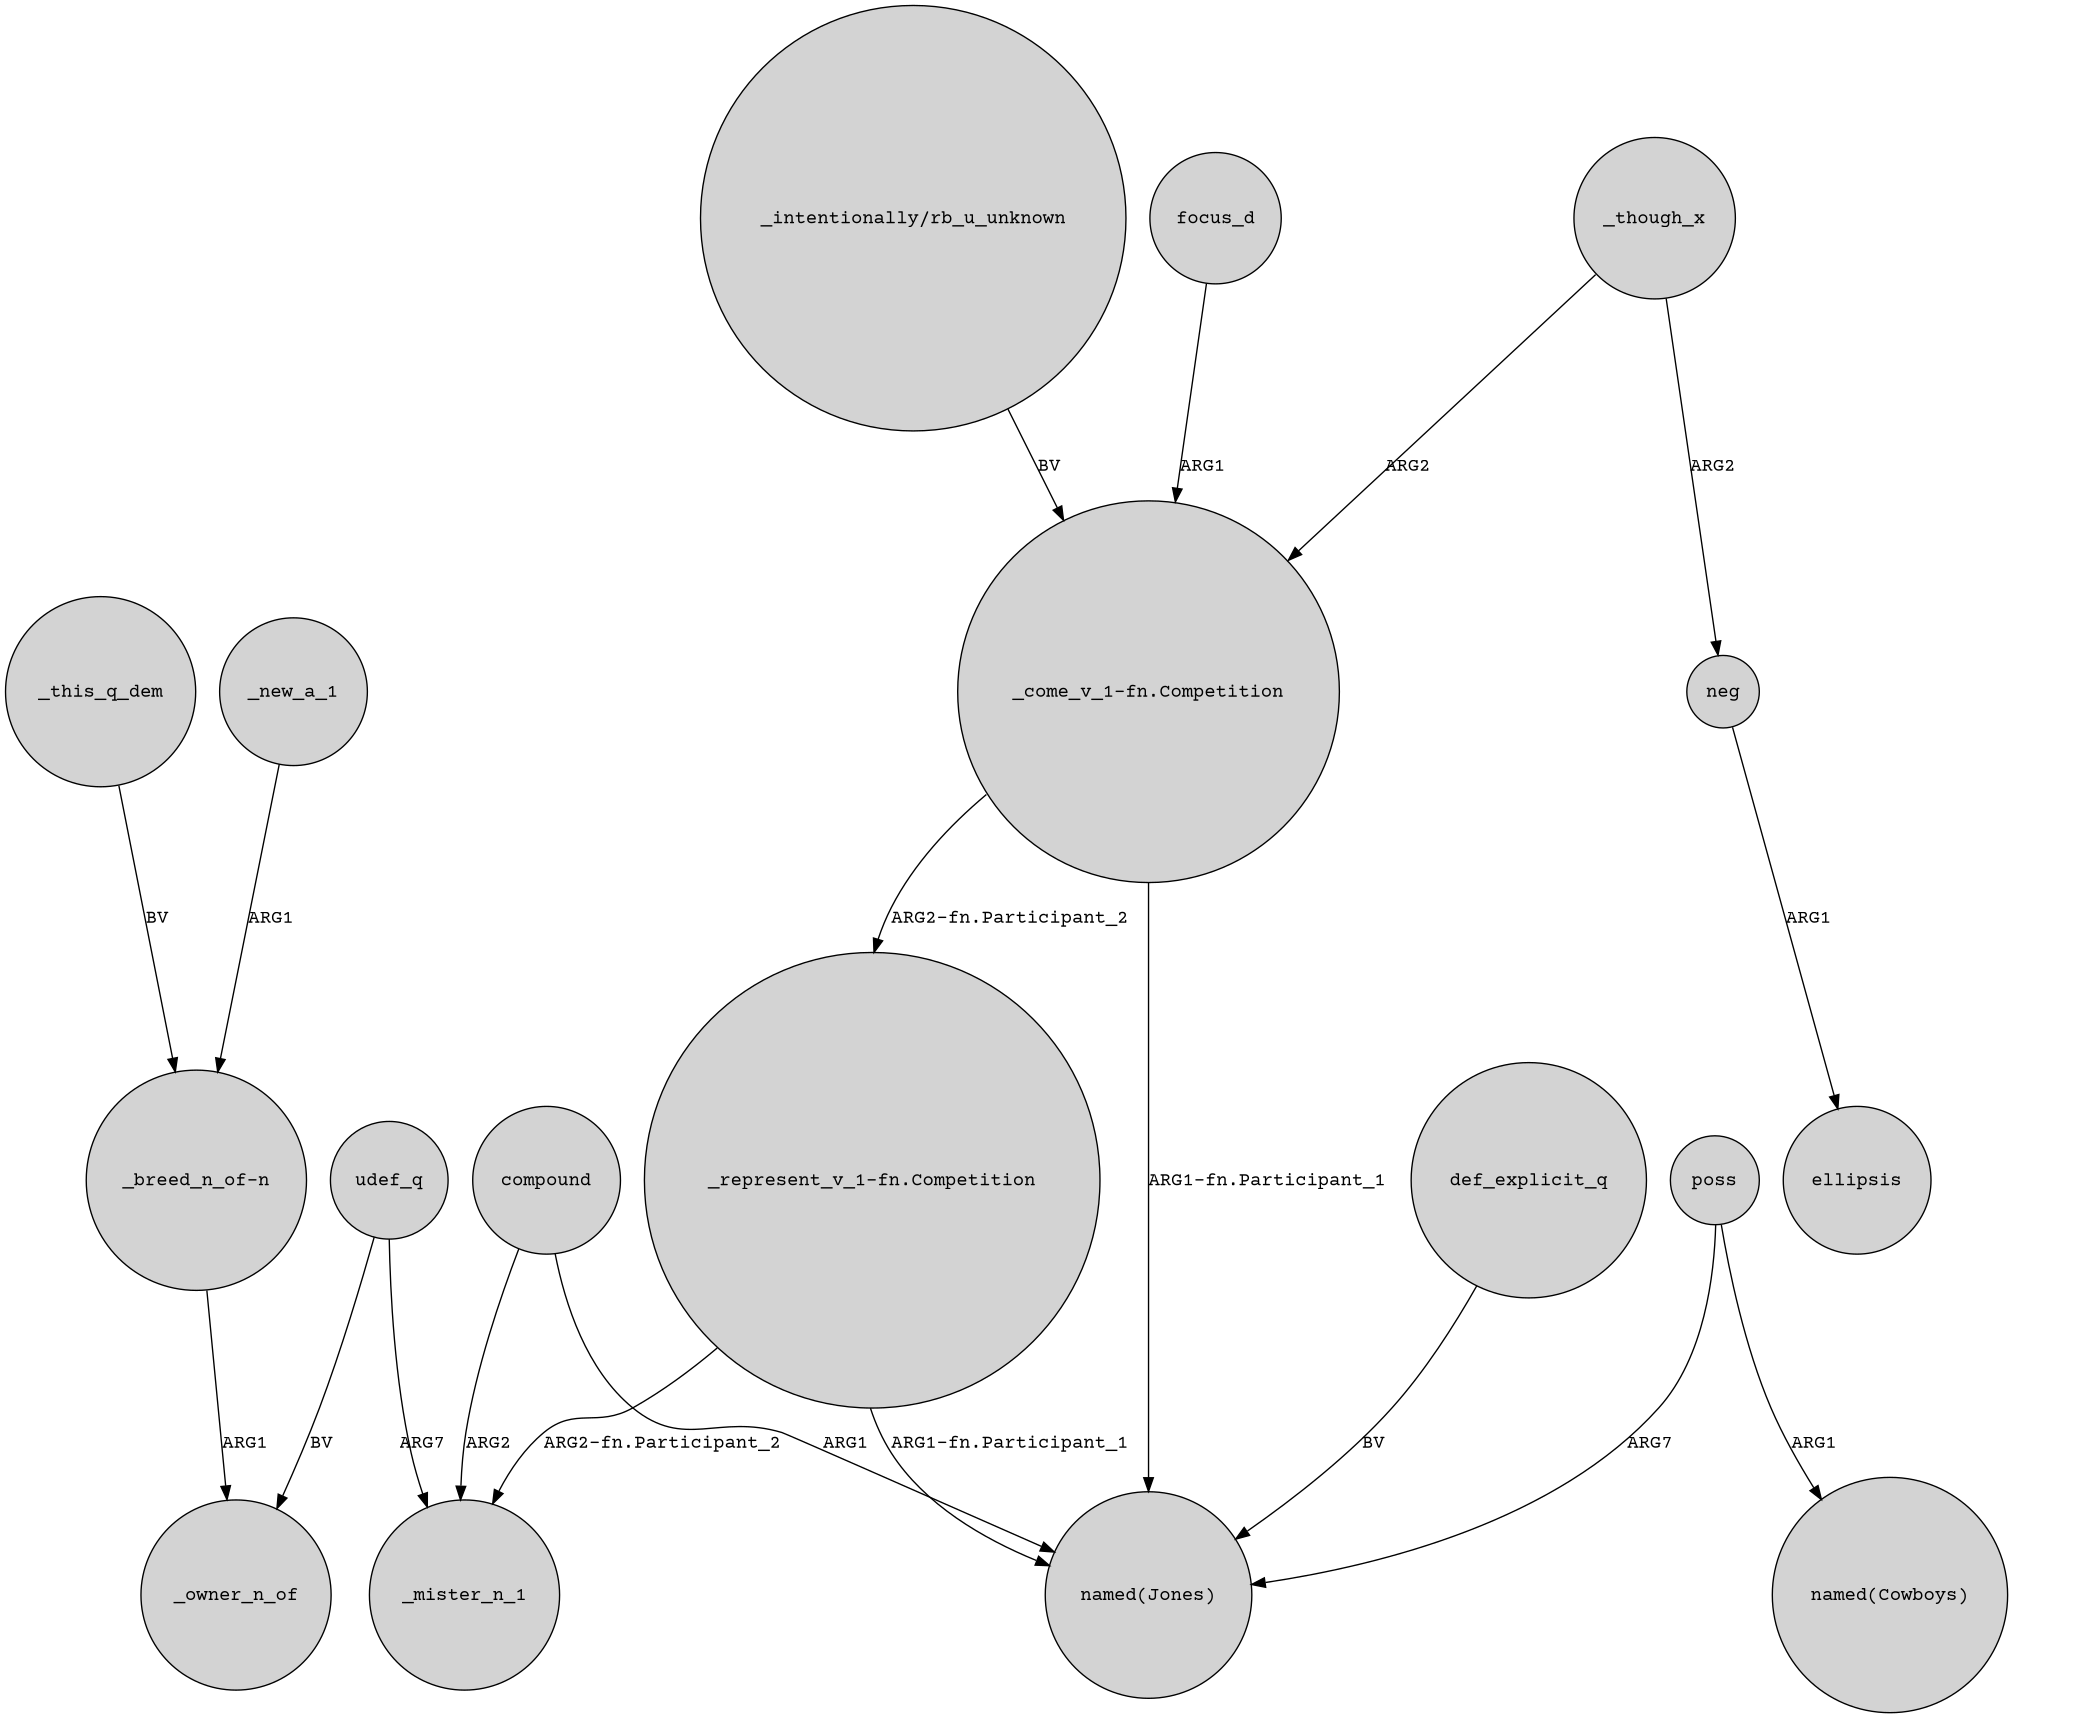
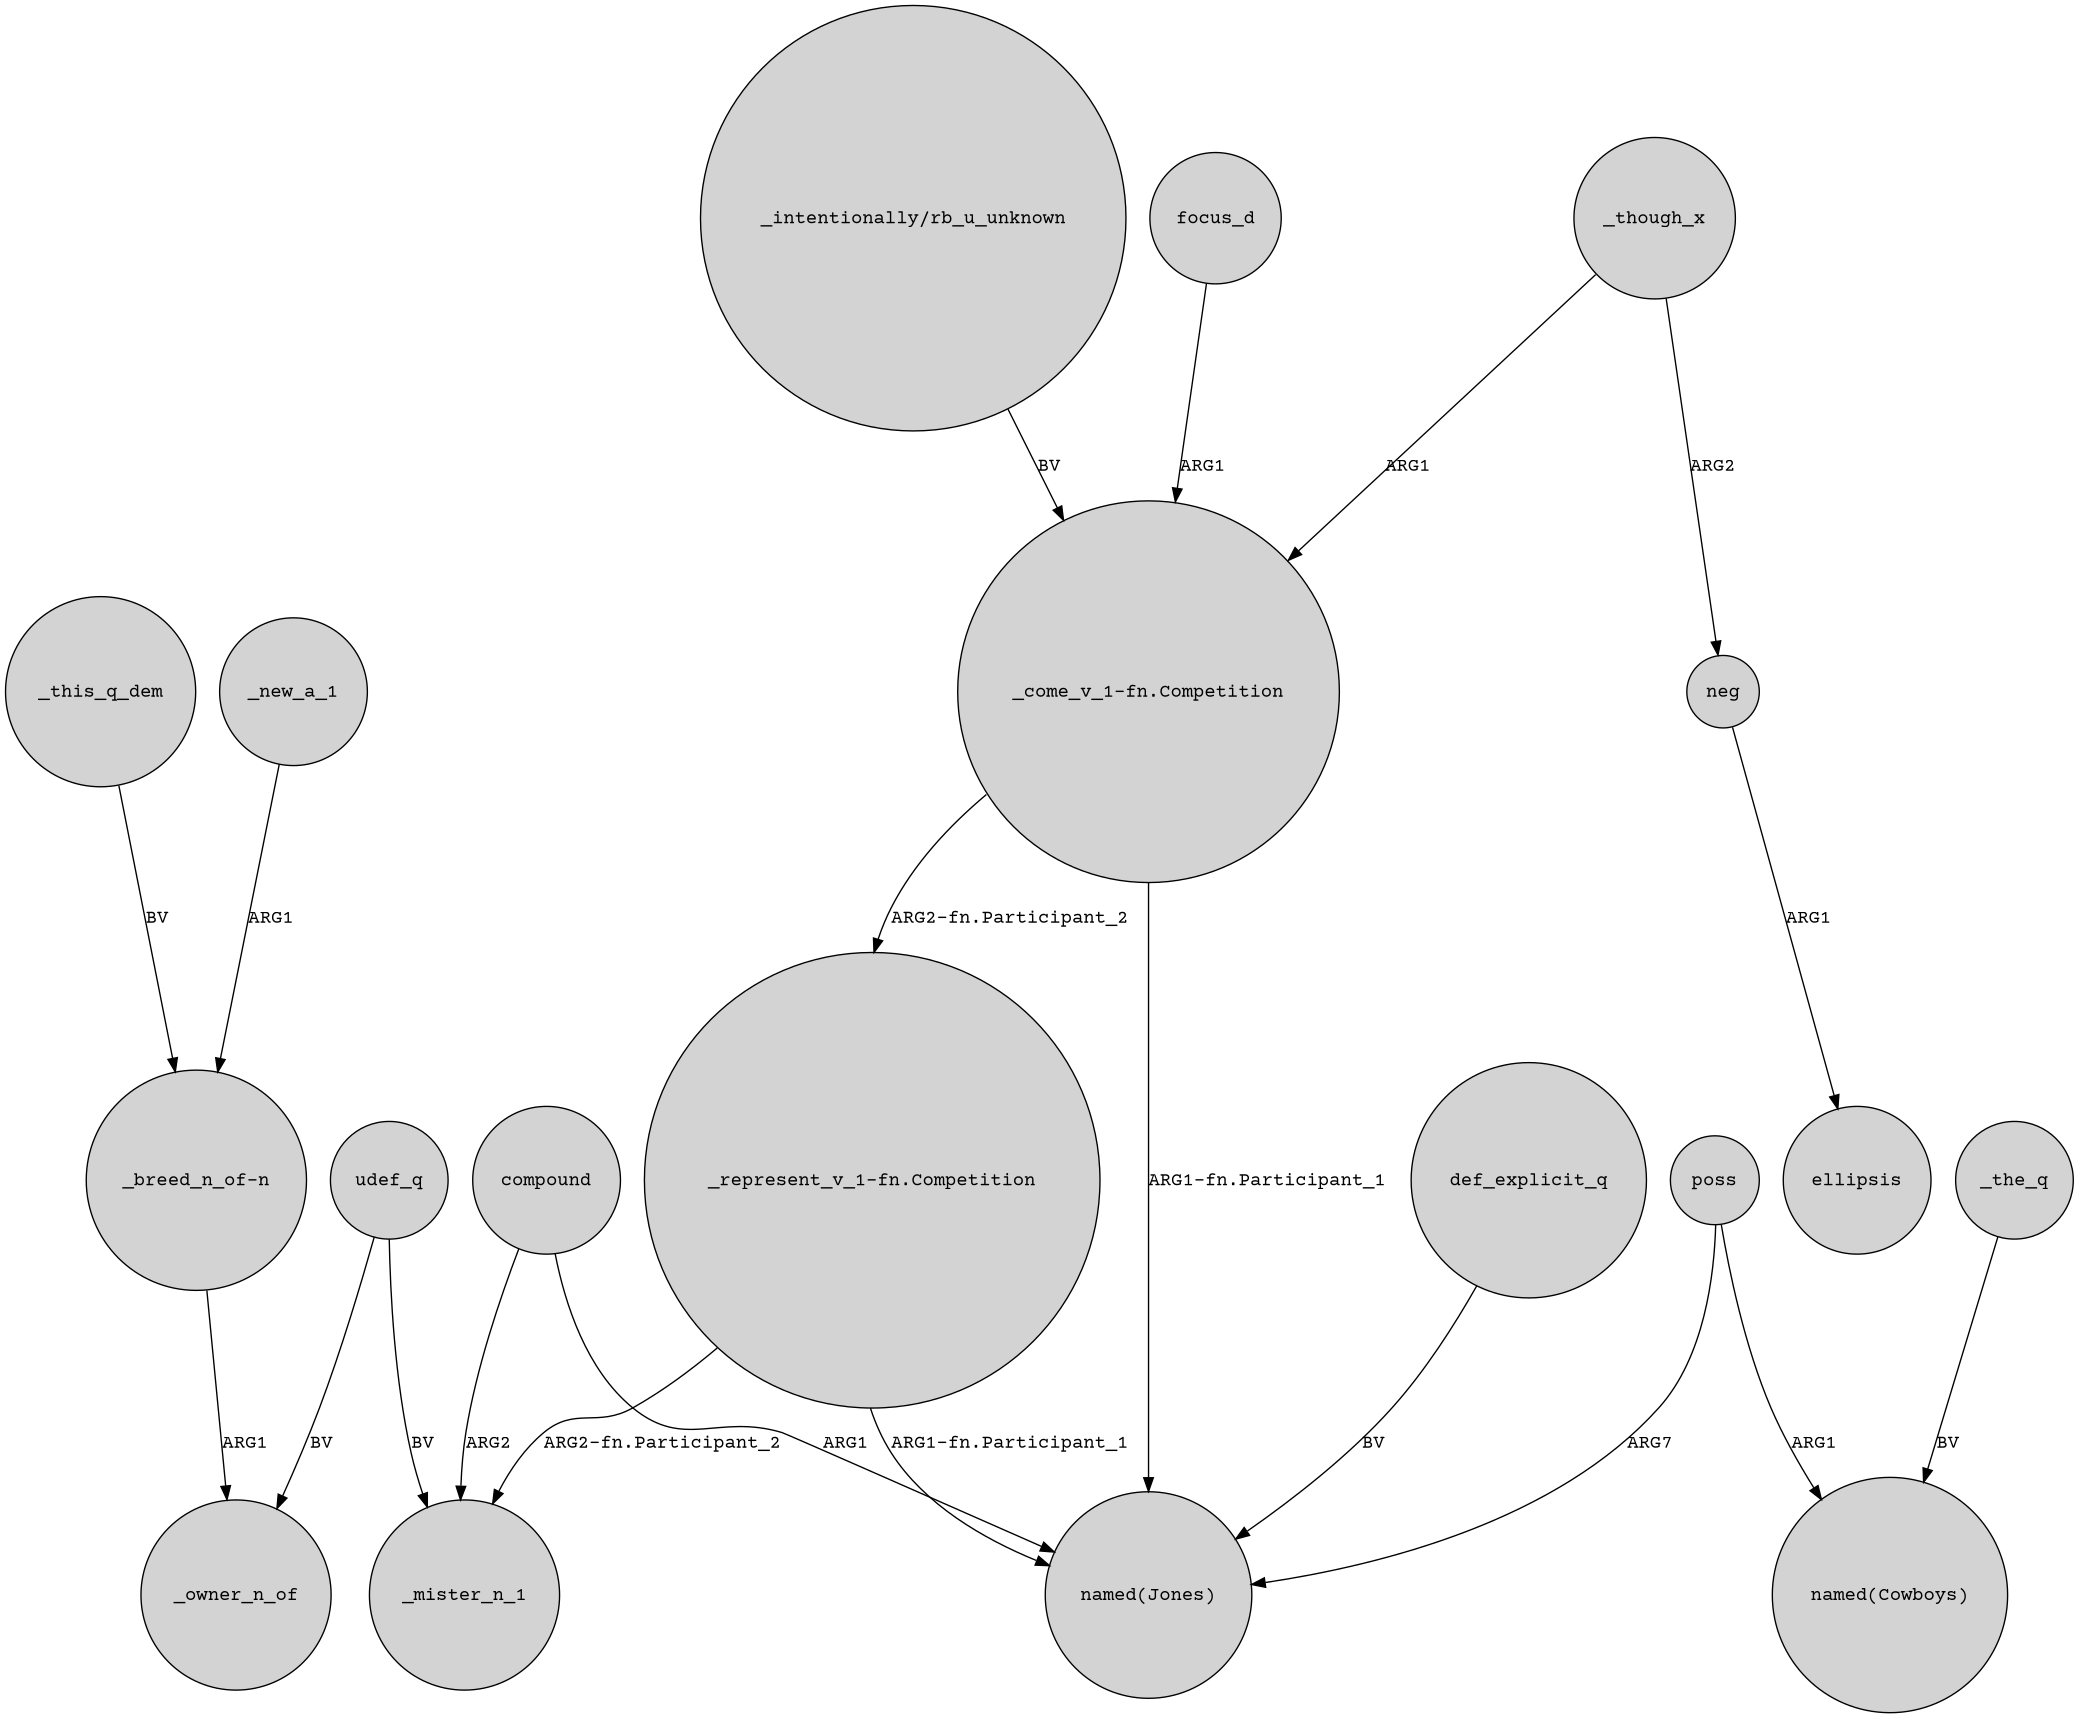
edge "_though_x" -> "_come_v_1-fn.Competition": label "ARG2" -> "ARG1"
node "_the_q": added
edge "udef_q" -> "_mister_n_1": label "ARG7" -> "BV"
